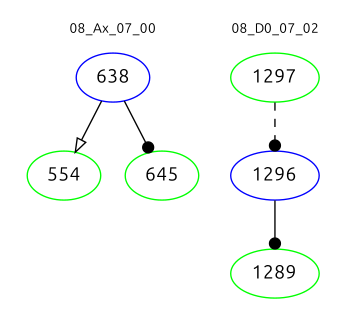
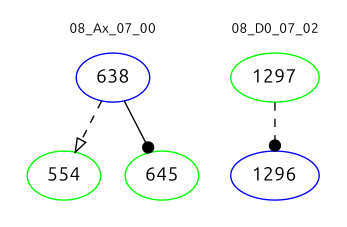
edge "638" -> "554": style solid -> dashed
node "1289": removed
